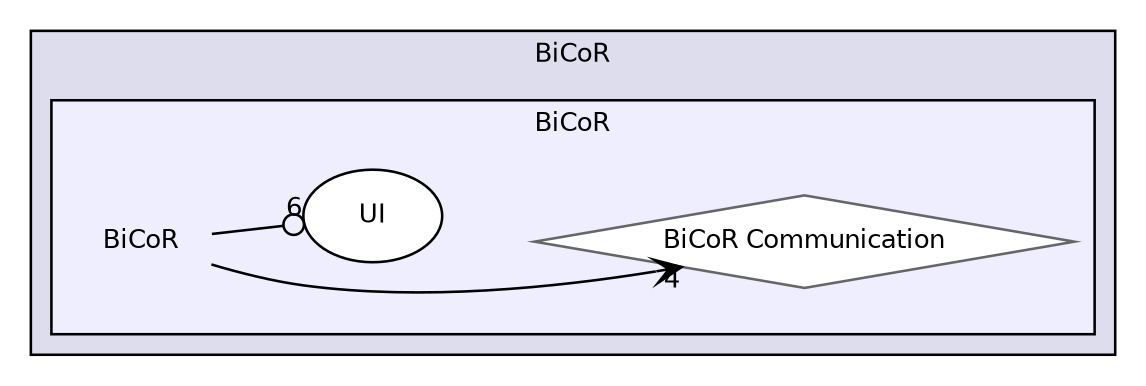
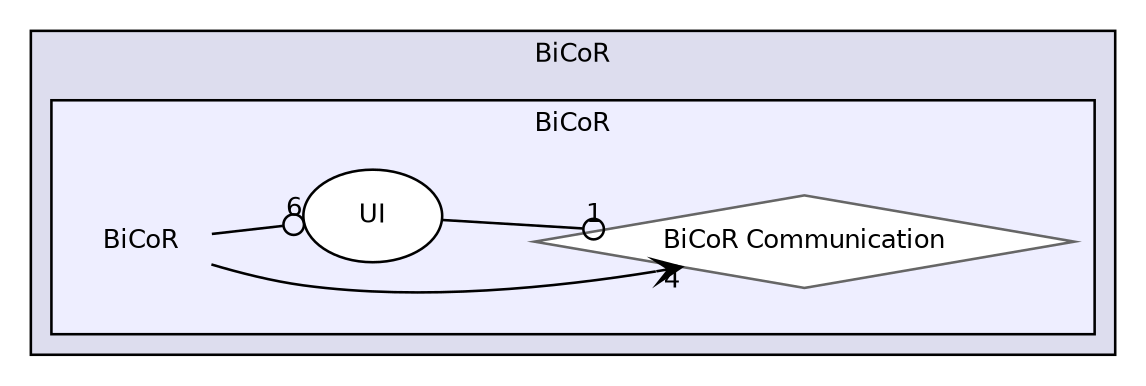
edge "UI" -> "BiCoR Communication": added
